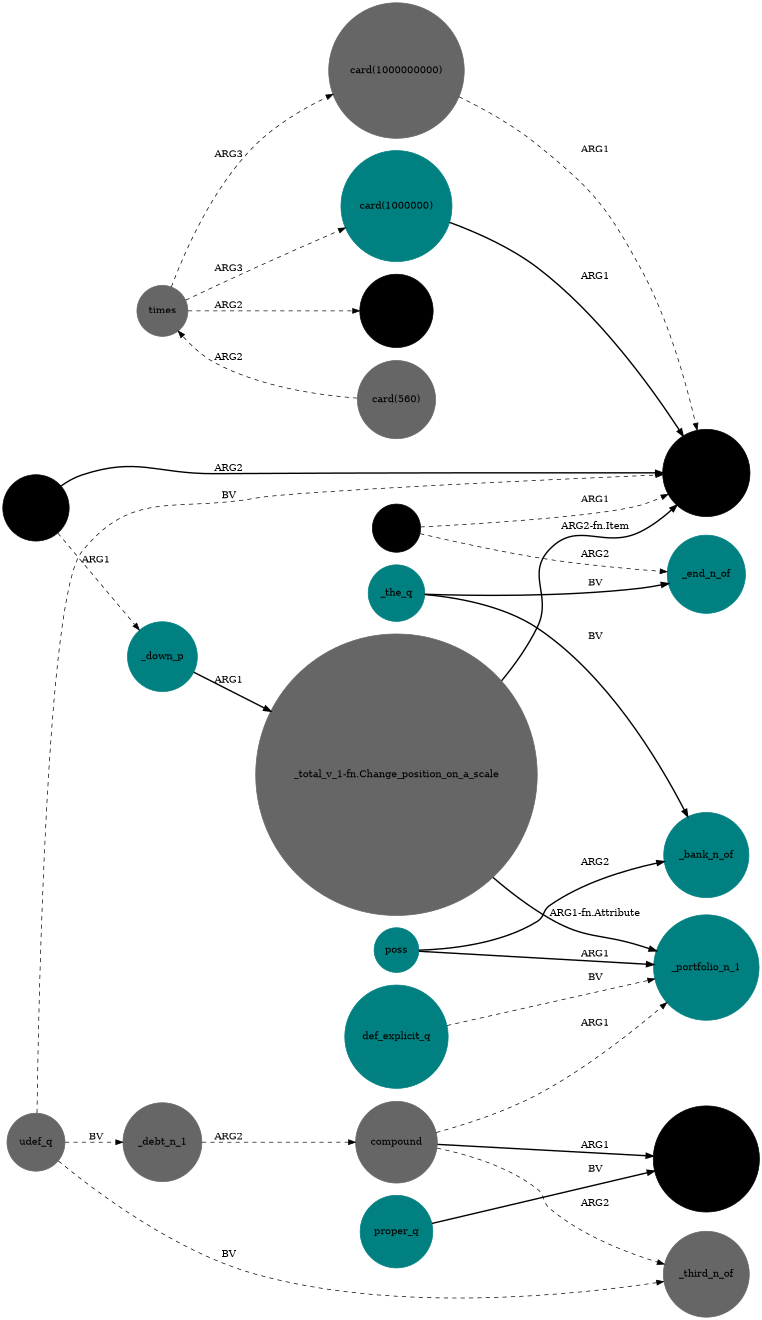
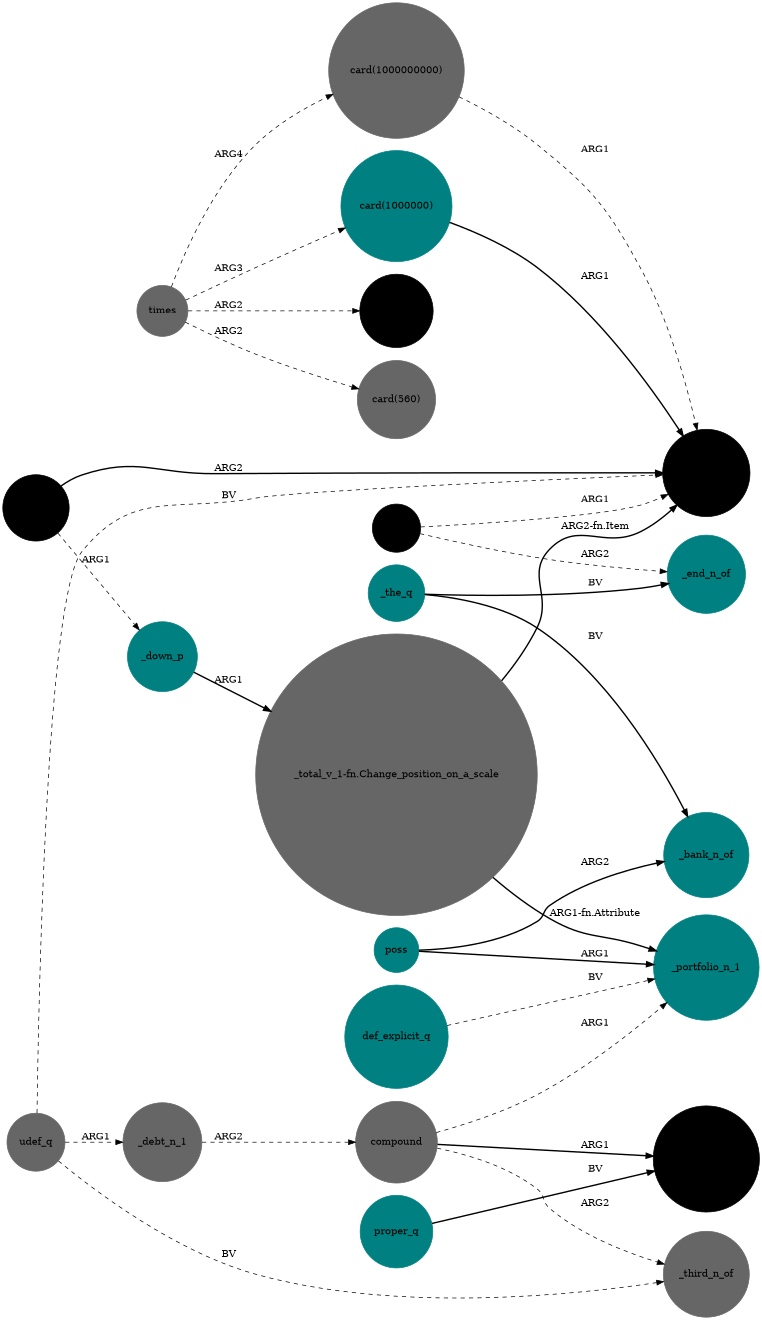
edge "times" -> "card(1000000000)": label "ARG3" -> "ARG4"
edge "card(560)" -> "times": reversed
edge "udef_q" -> "_debt_n_1": label "BV" -> "ARG1"
